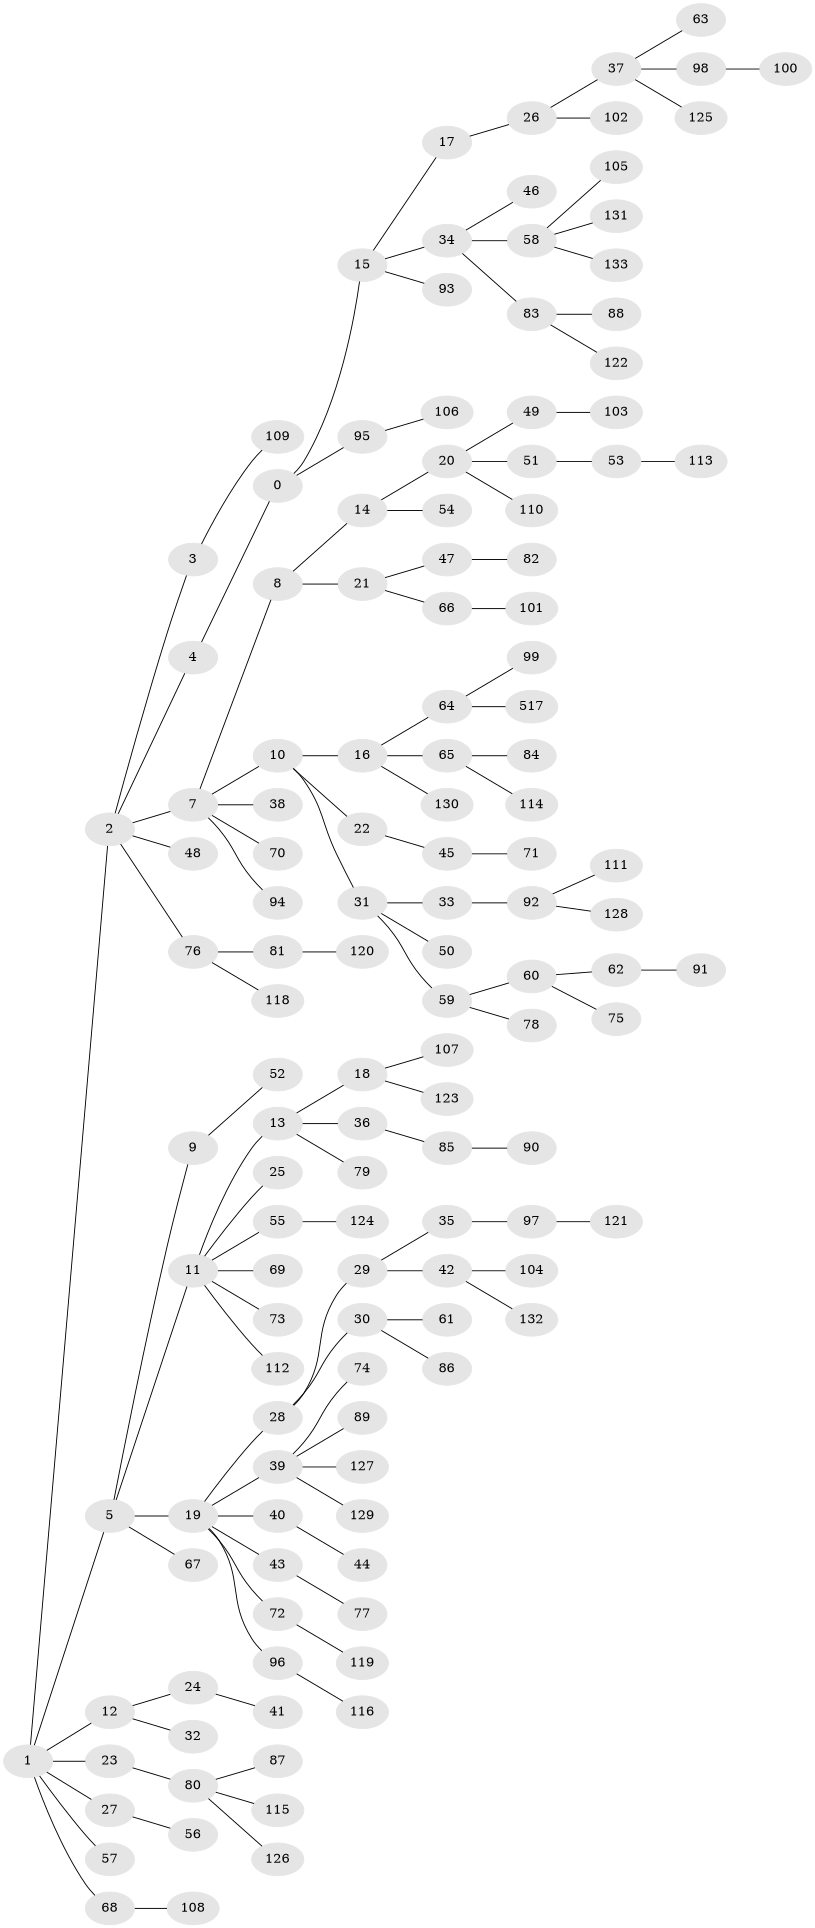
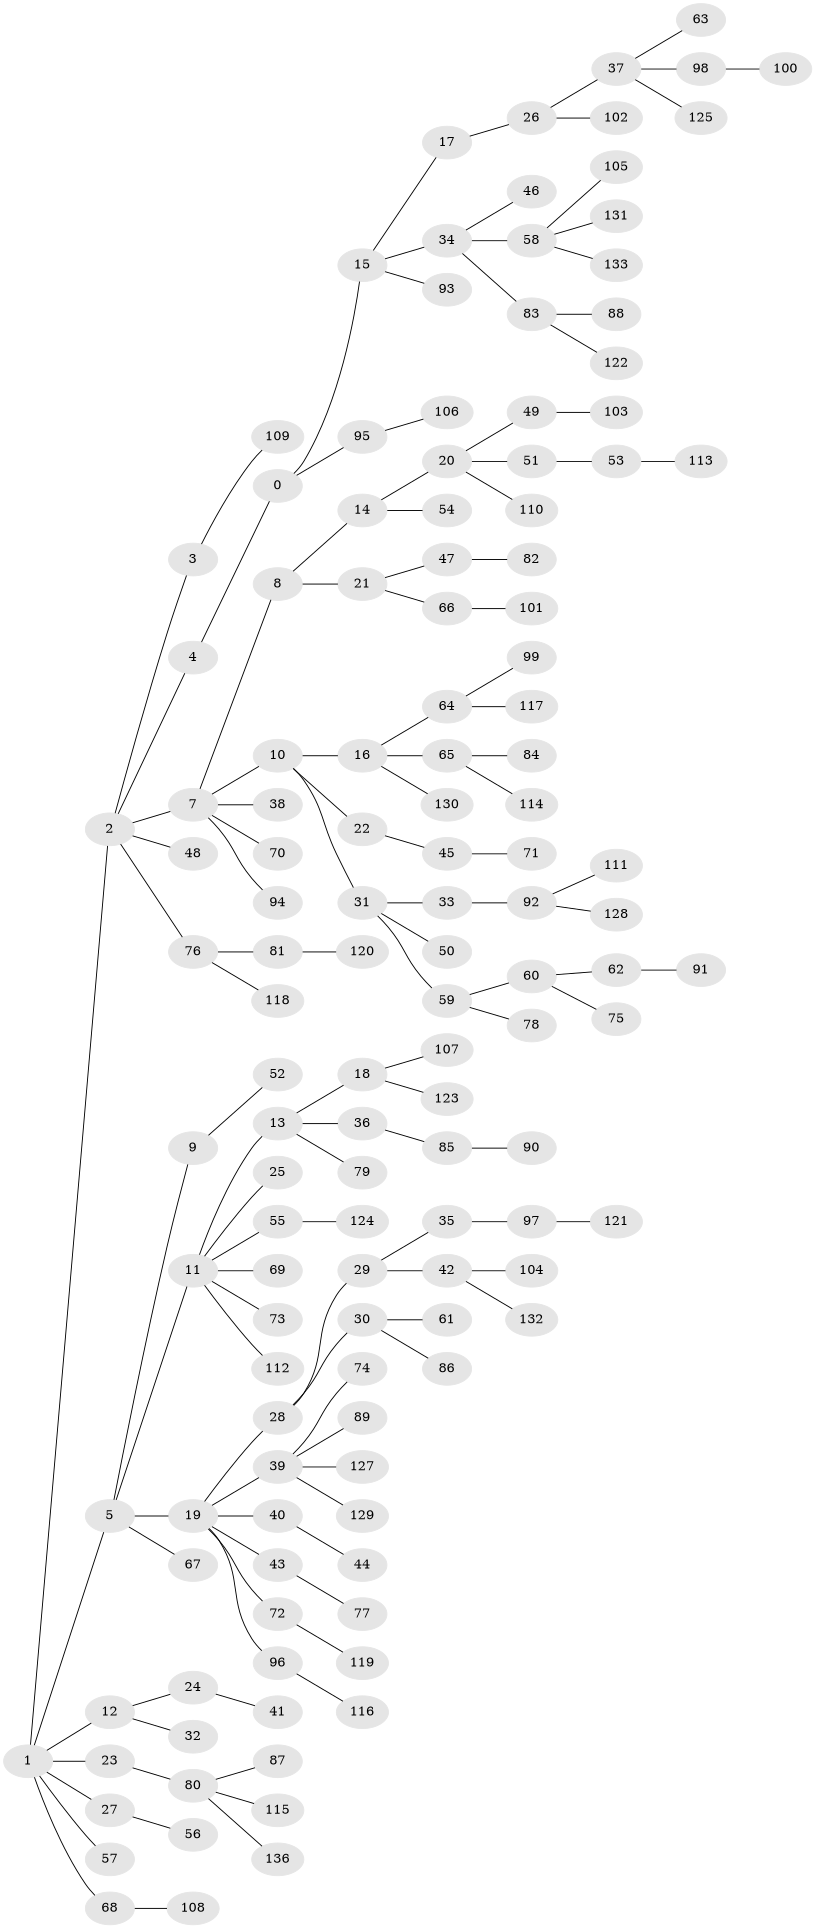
node "517": label "517" -> "117"
node "126": label "126" -> "136"
